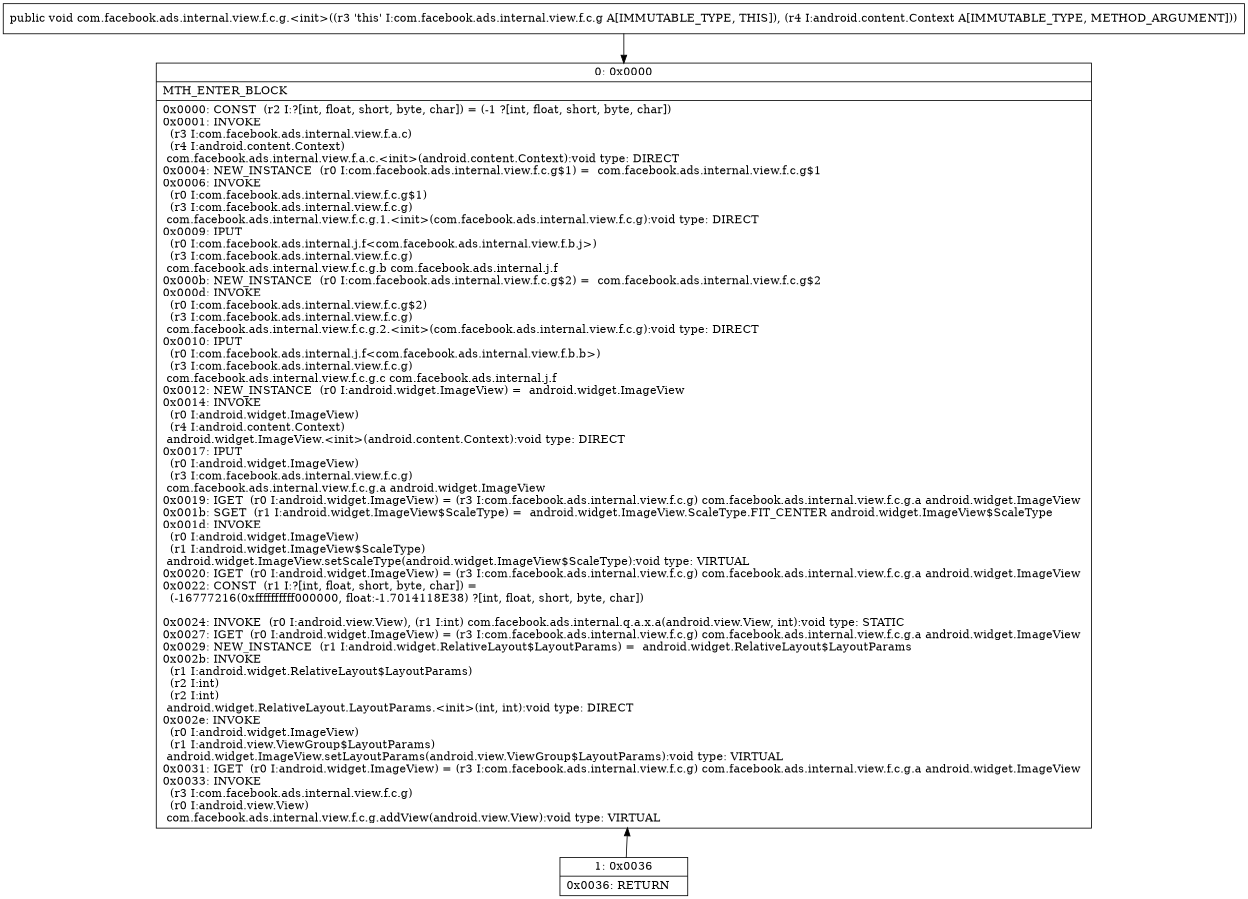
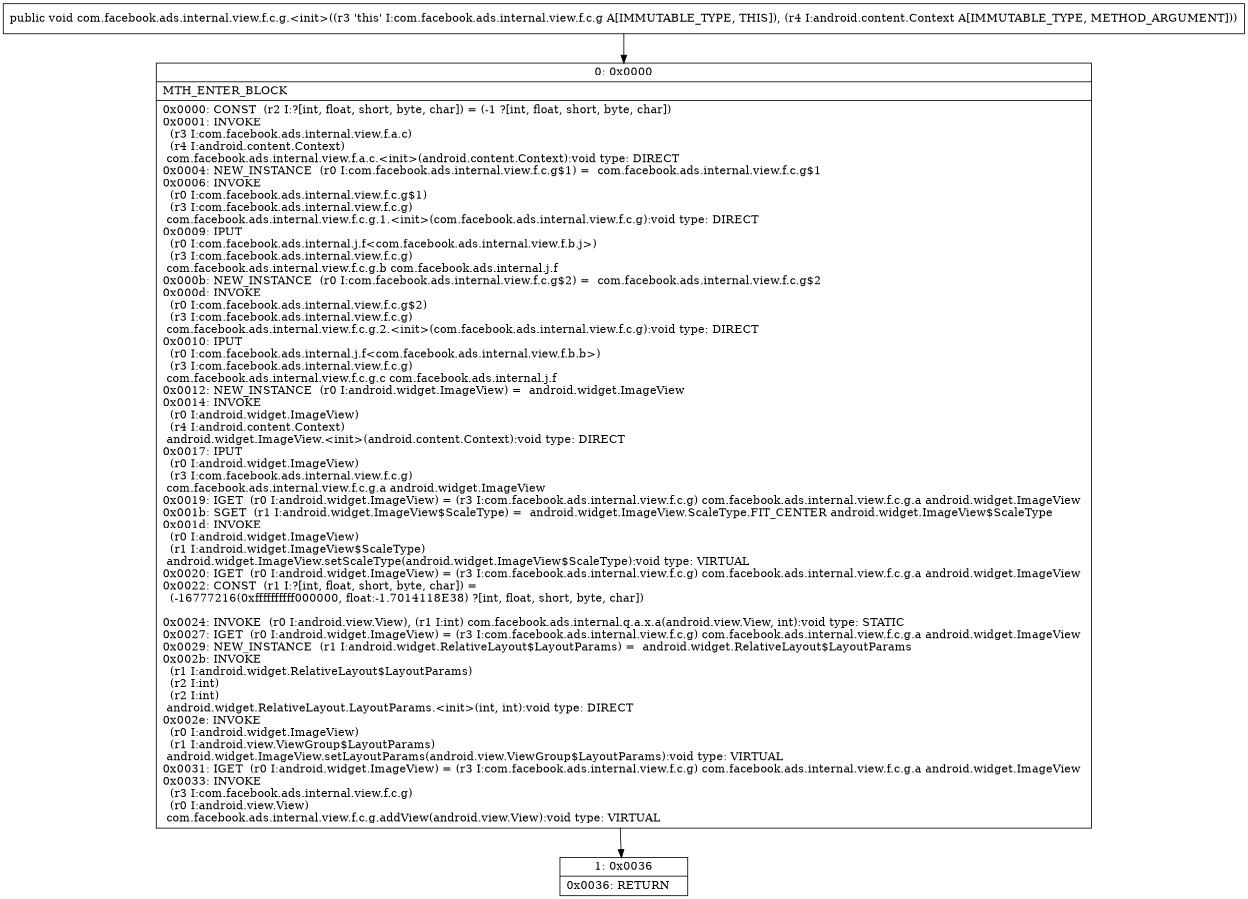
edge "1: 0x0036" -> "0: 0x0000": reversed
